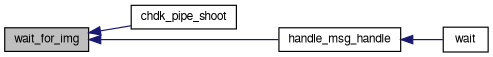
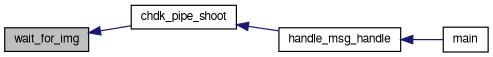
edge "handle_msg_handle" -> "wait_for_img": now "handle_msg_handle" -> "chdk_pipe_shoot"
node "wait": label "wait" -> "main"
